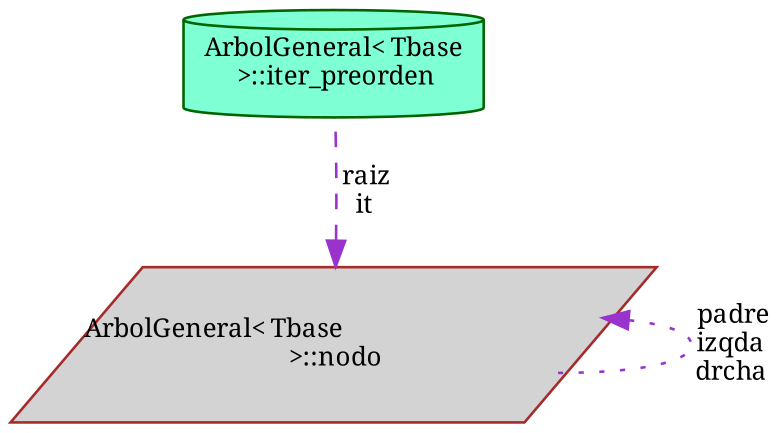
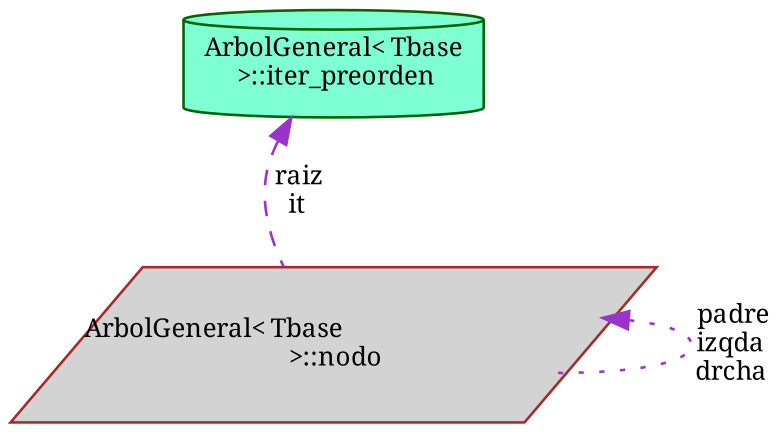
edge "ArbolGeneral< Tbase >::iter_preorden" -> "ArbolGeneral< Tbase >::nodo": reversed
